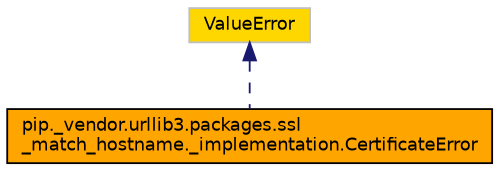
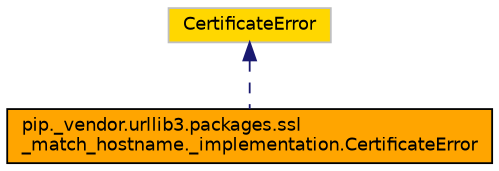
node "ValueError": label "ValueError" -> "CertificateError"
